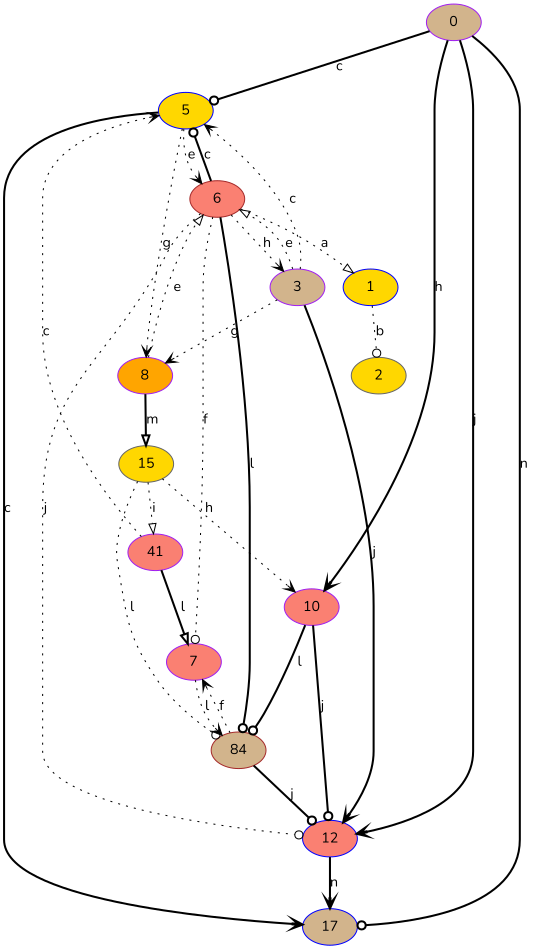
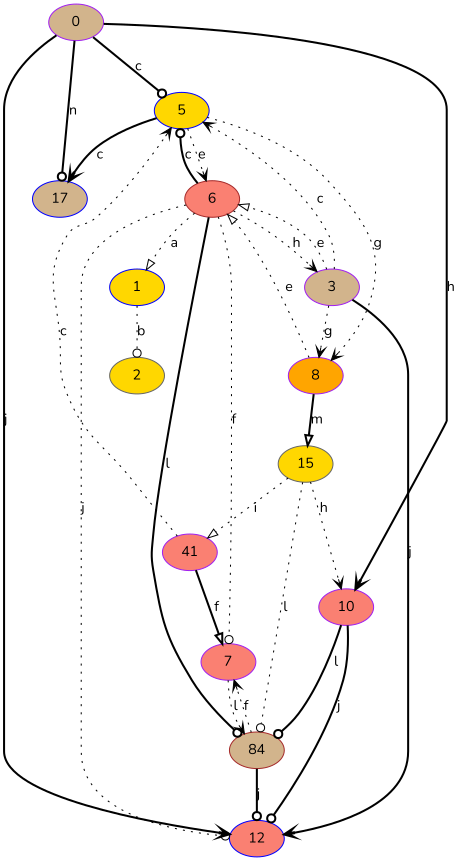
edge "41" -> "7": label "l" -> "f"
edge "12" -> "17": removed, label "n"
